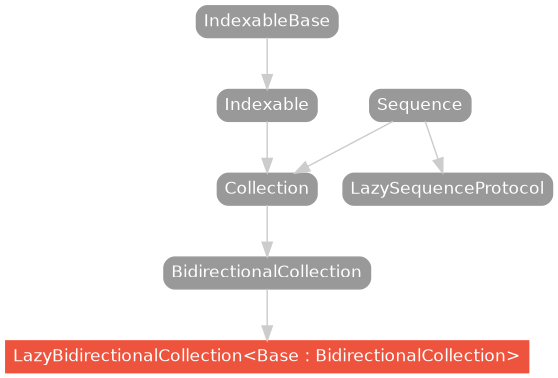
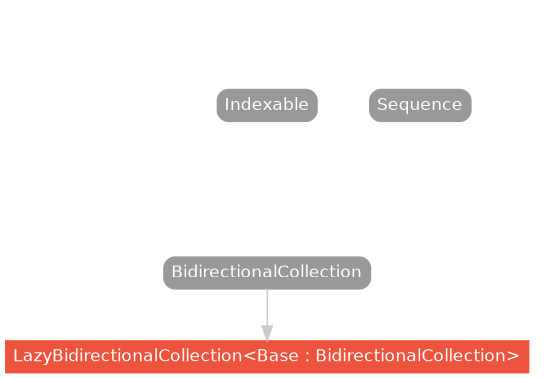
node "IndexableBase": removed
node "Collection": removed
node "LazySequenceProtocol": removed
